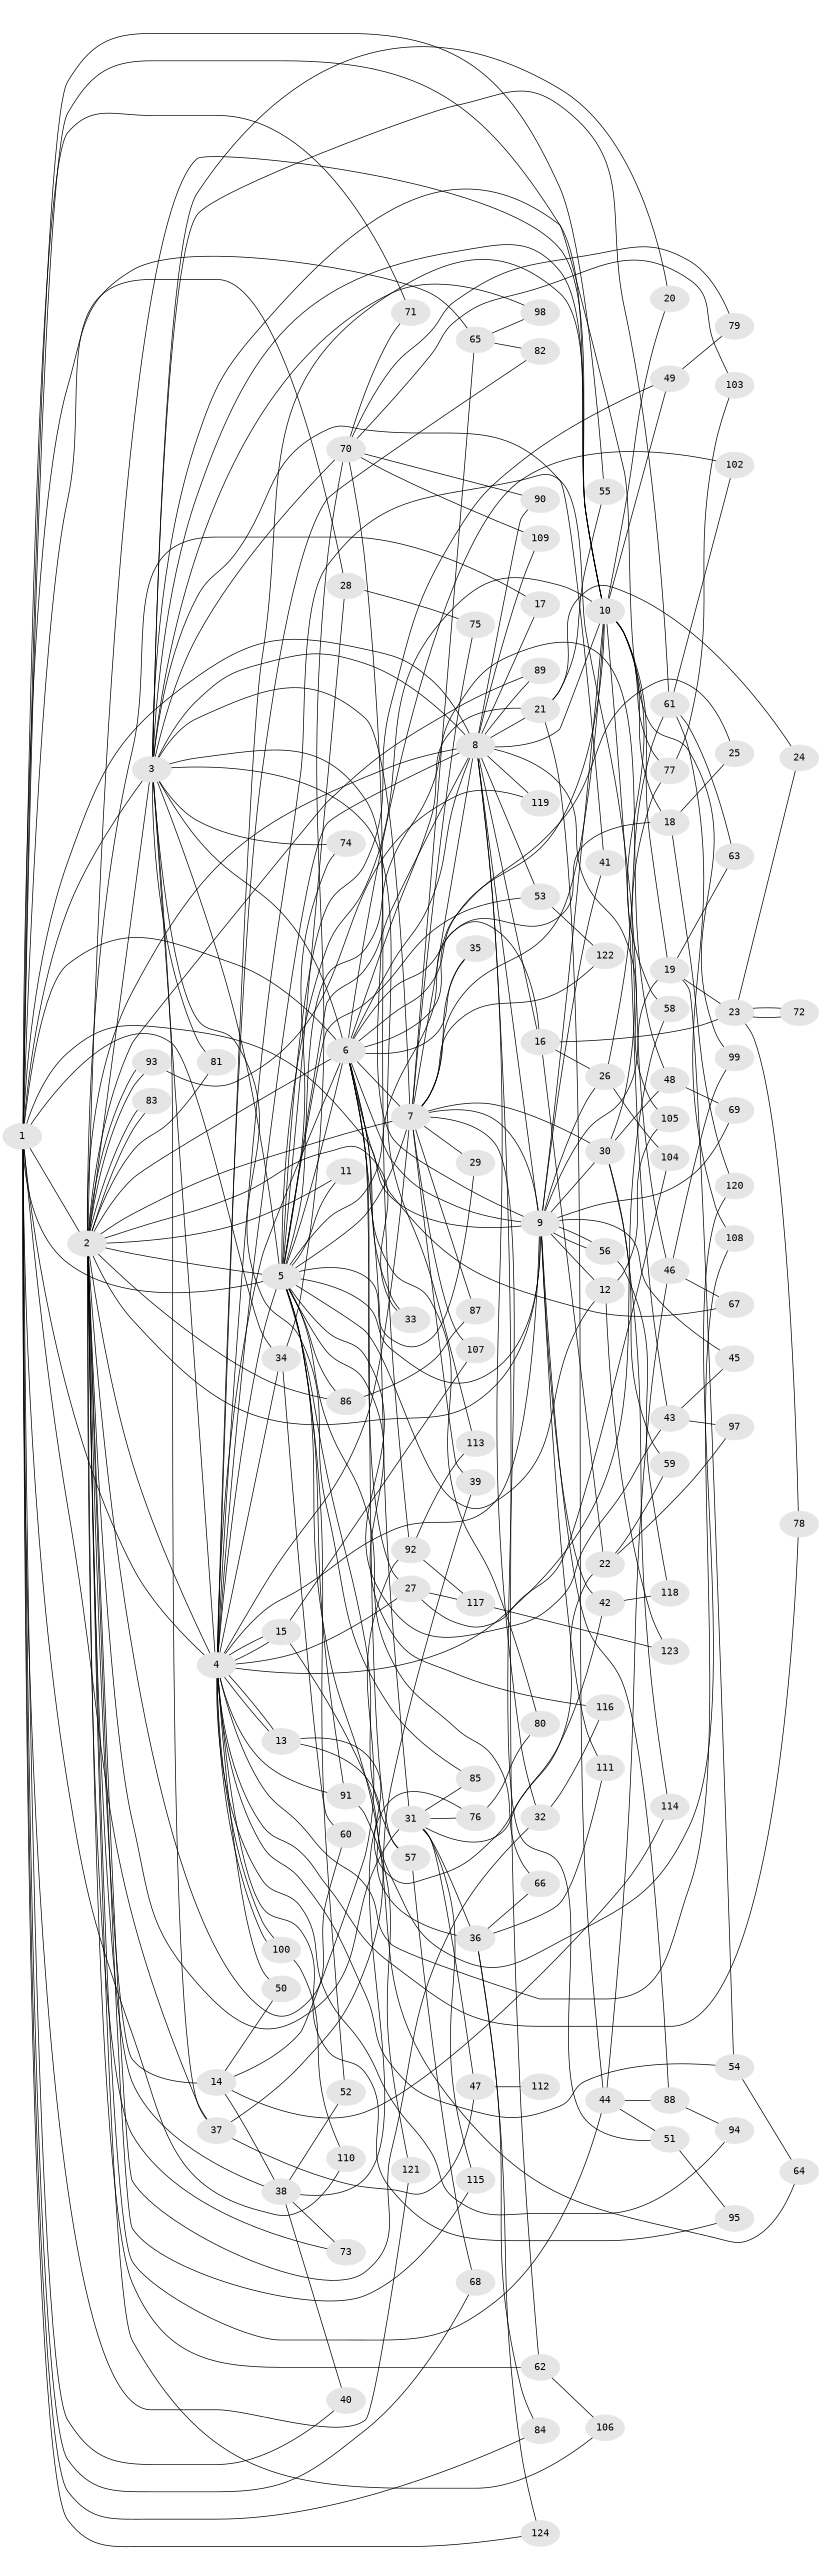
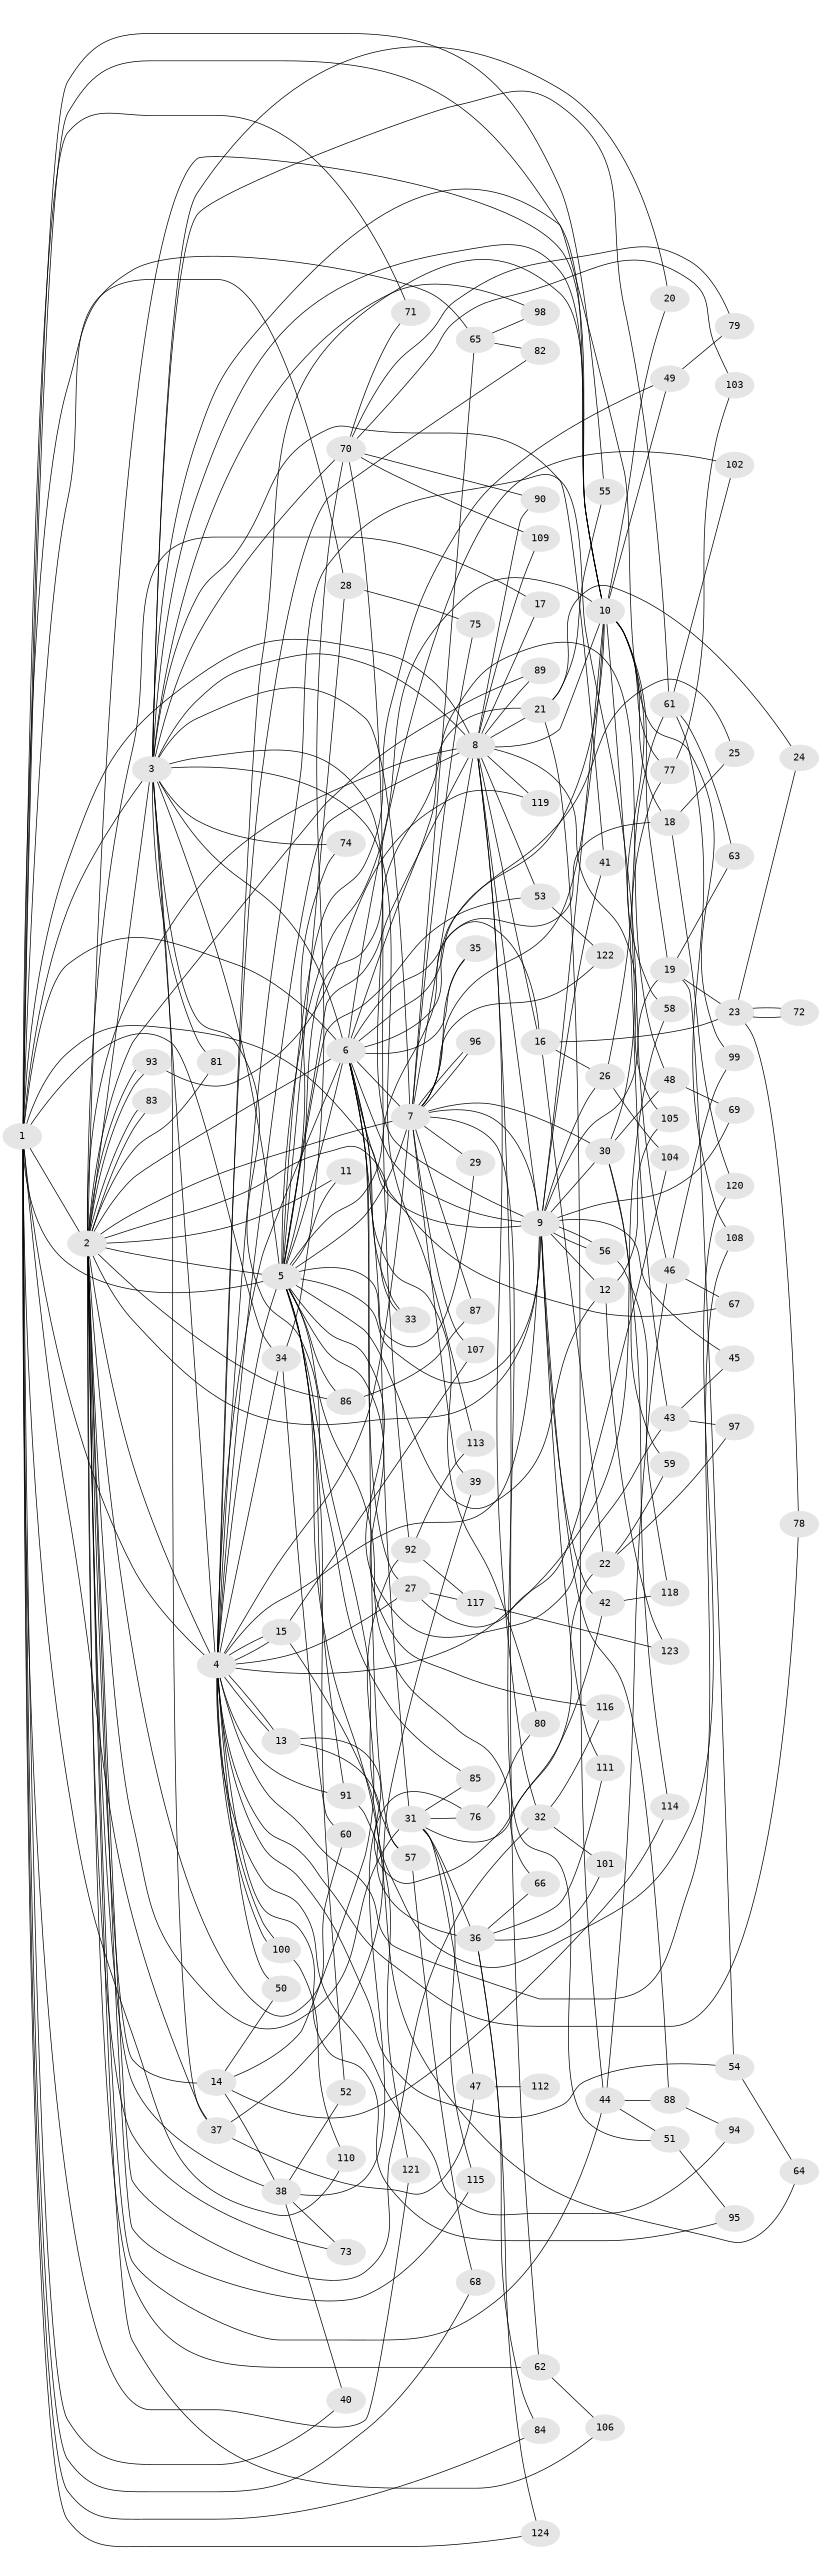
edge "8" -- "6": removed
node "96": added
node "101": added
